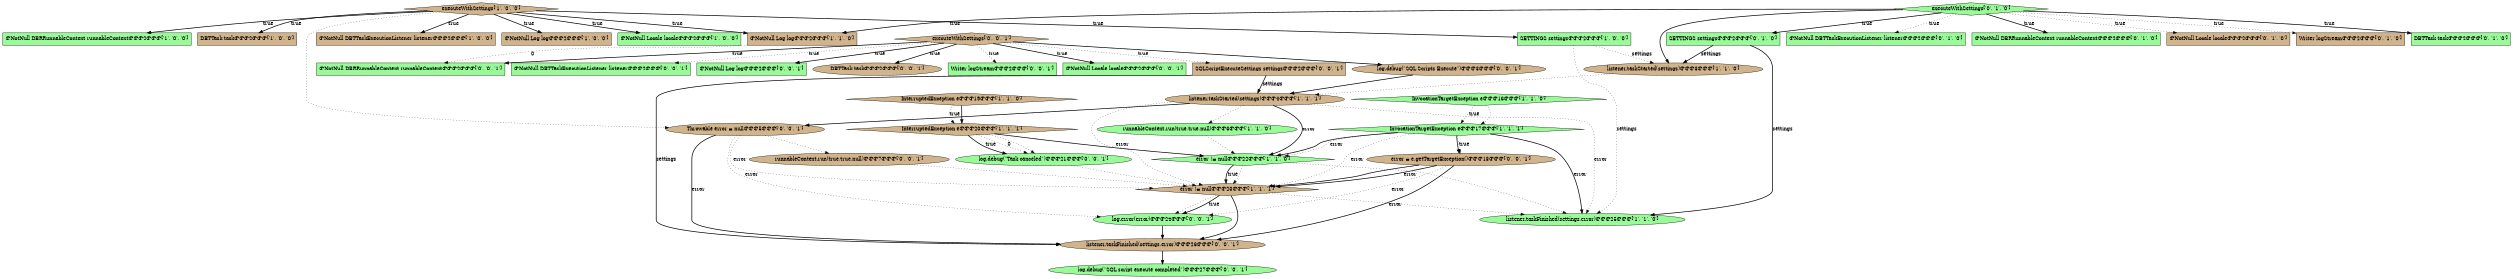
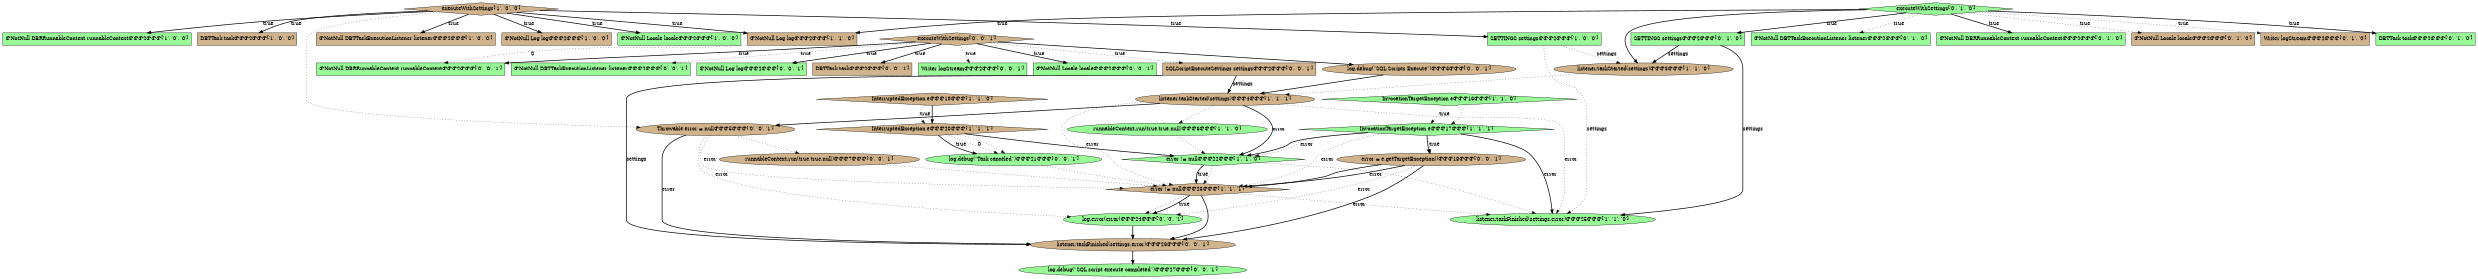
node "DBTTask task@@@2@@@['0', '0', '1']": shape ellipse -> box
